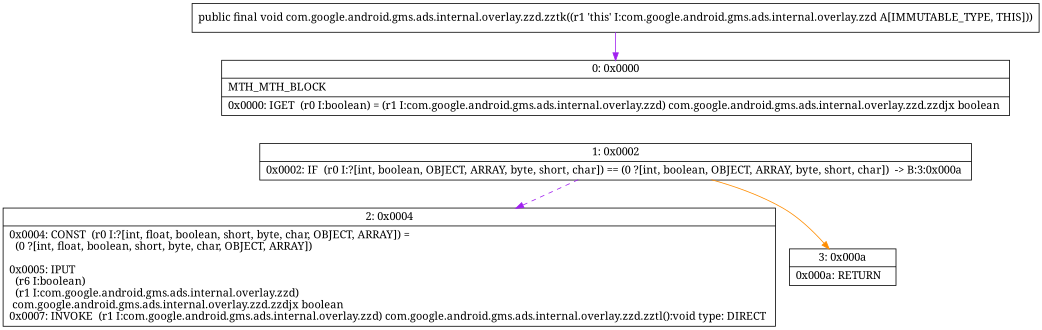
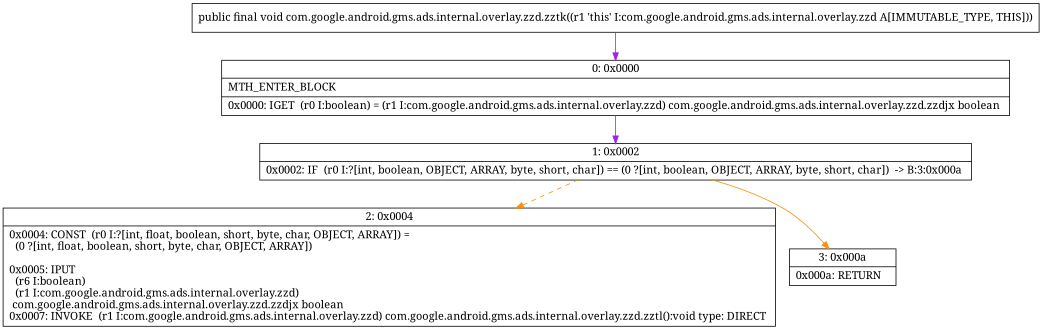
node "0: 0x0000": text "MTH_MTH_BLOCK" -> "MTH_ENTER_BLOCK"
edge "0: 0x0000" -> "1: 0x0002": added
edge "1: 0x0002" -> "2: 0x0004": color purple -> darkorange
